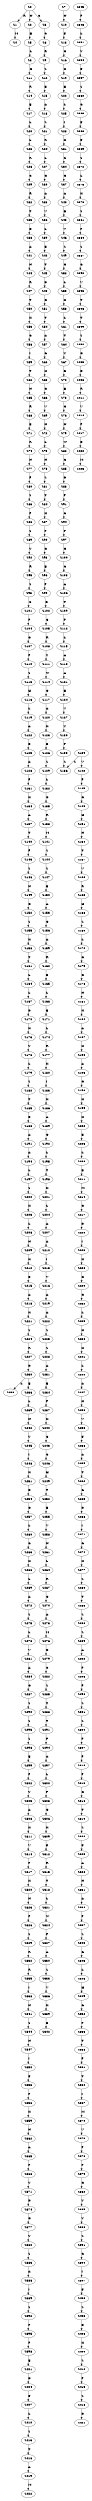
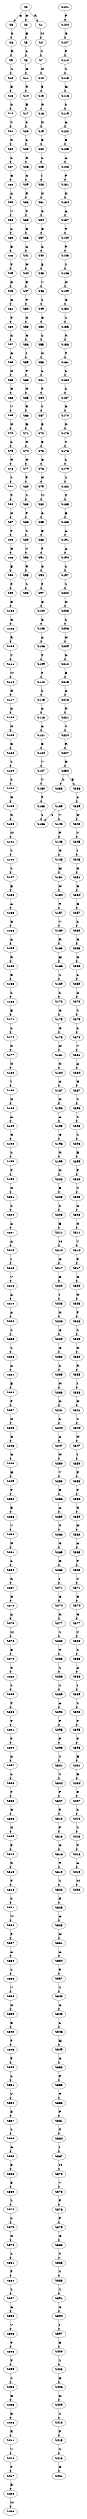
edge "S4" -> "S7": added, label "Y"
edge "S98" -> "S101": removed, label "G"
edge "S342" -> "S345": added, label "P"
